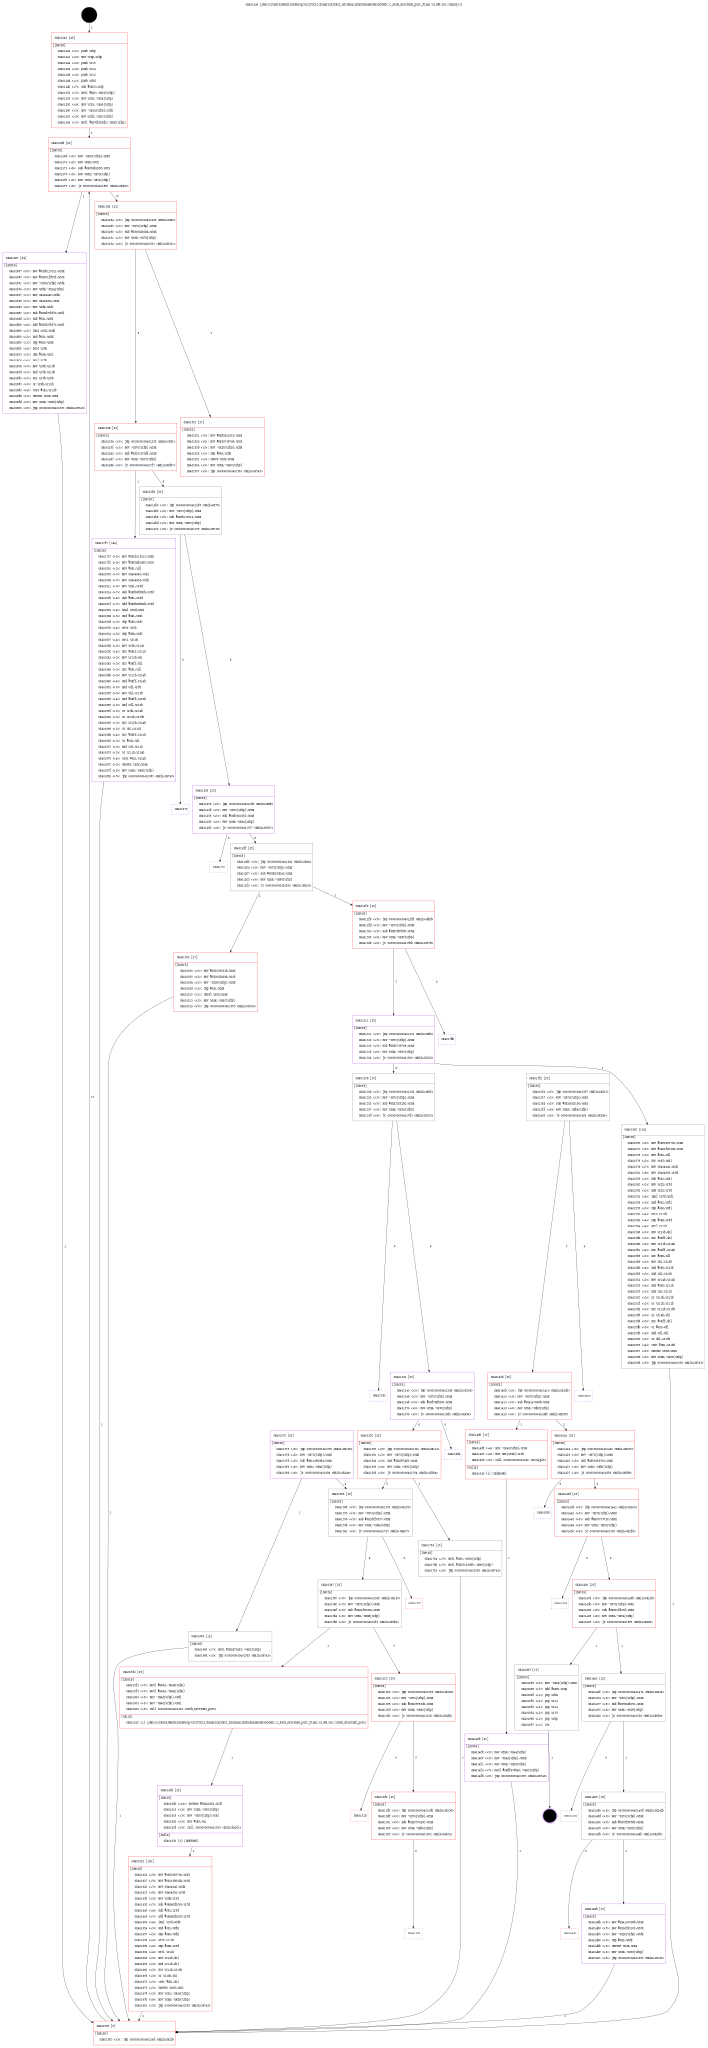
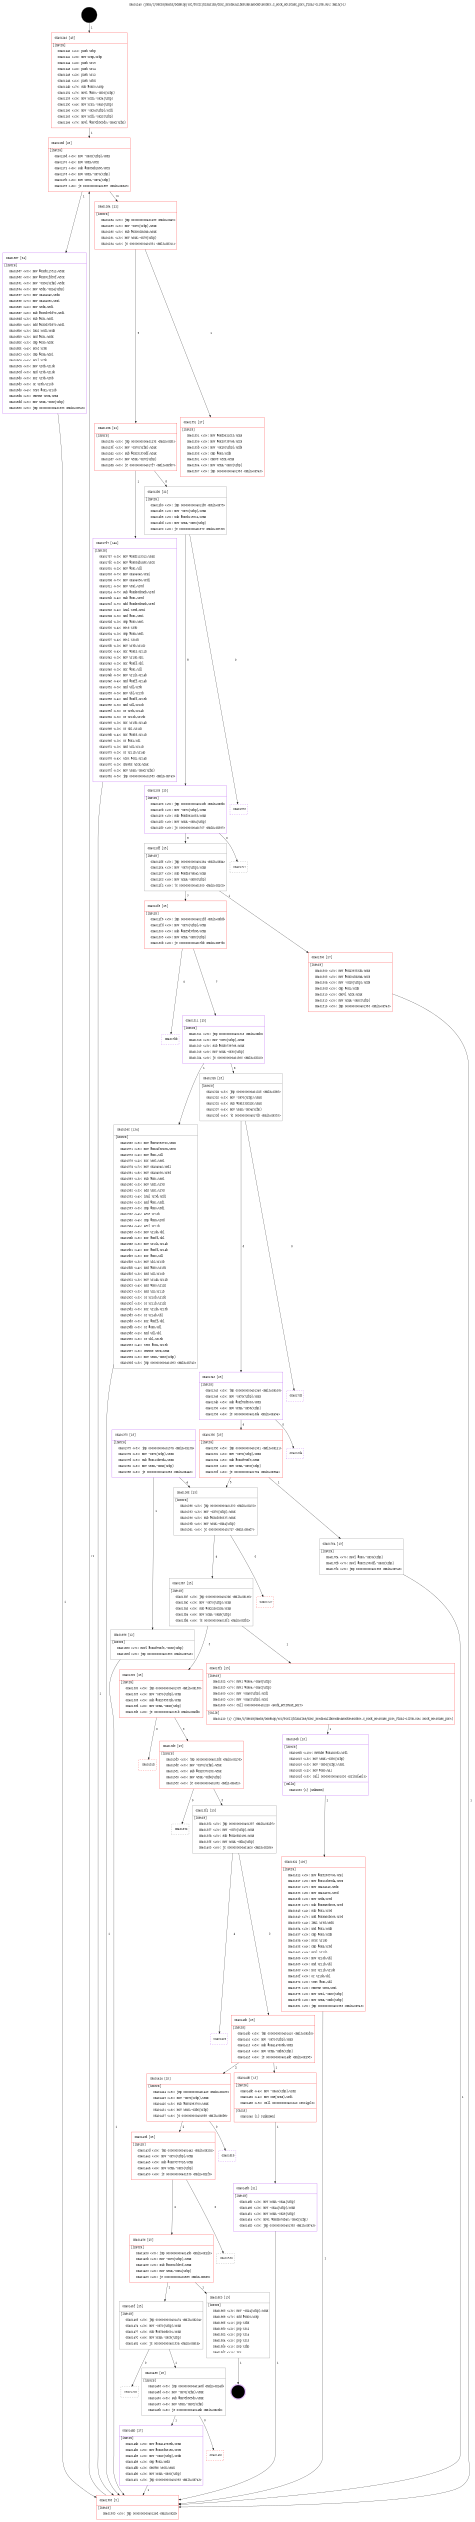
edge "0x4013d9 [25]" -> "0x4013f2 [25]": added, label "3"
